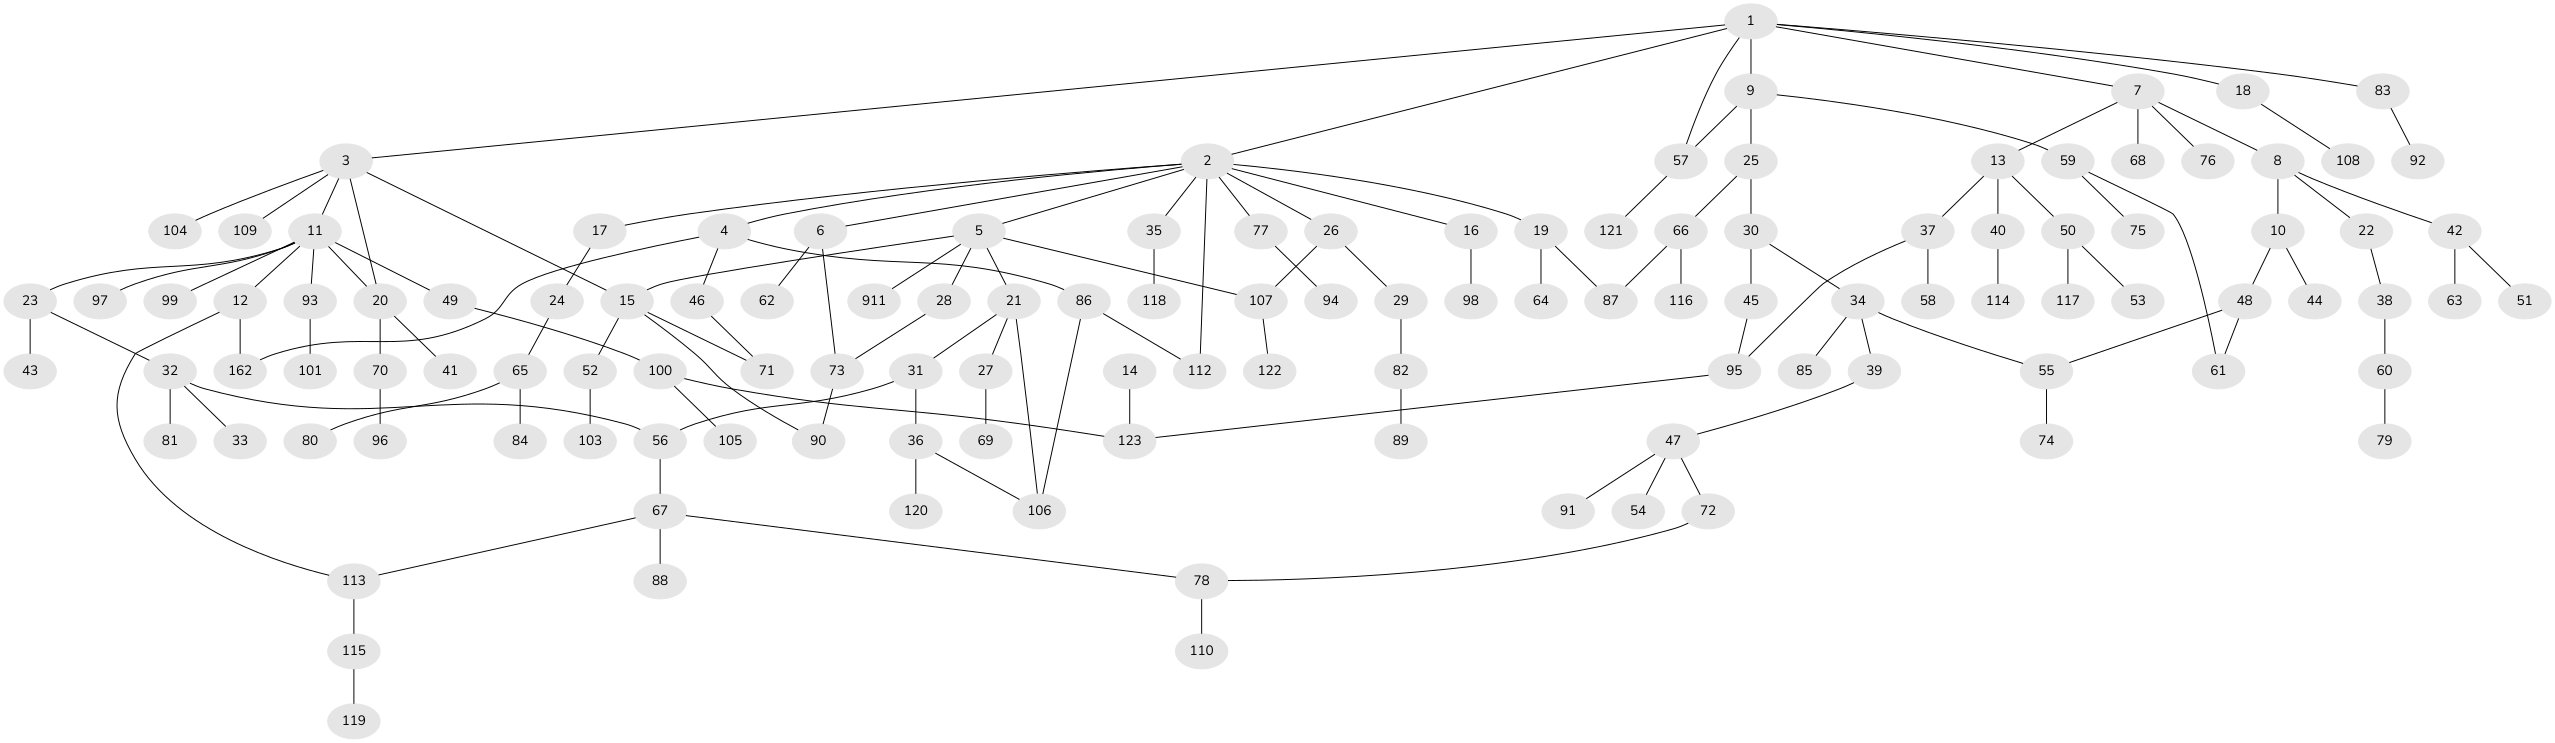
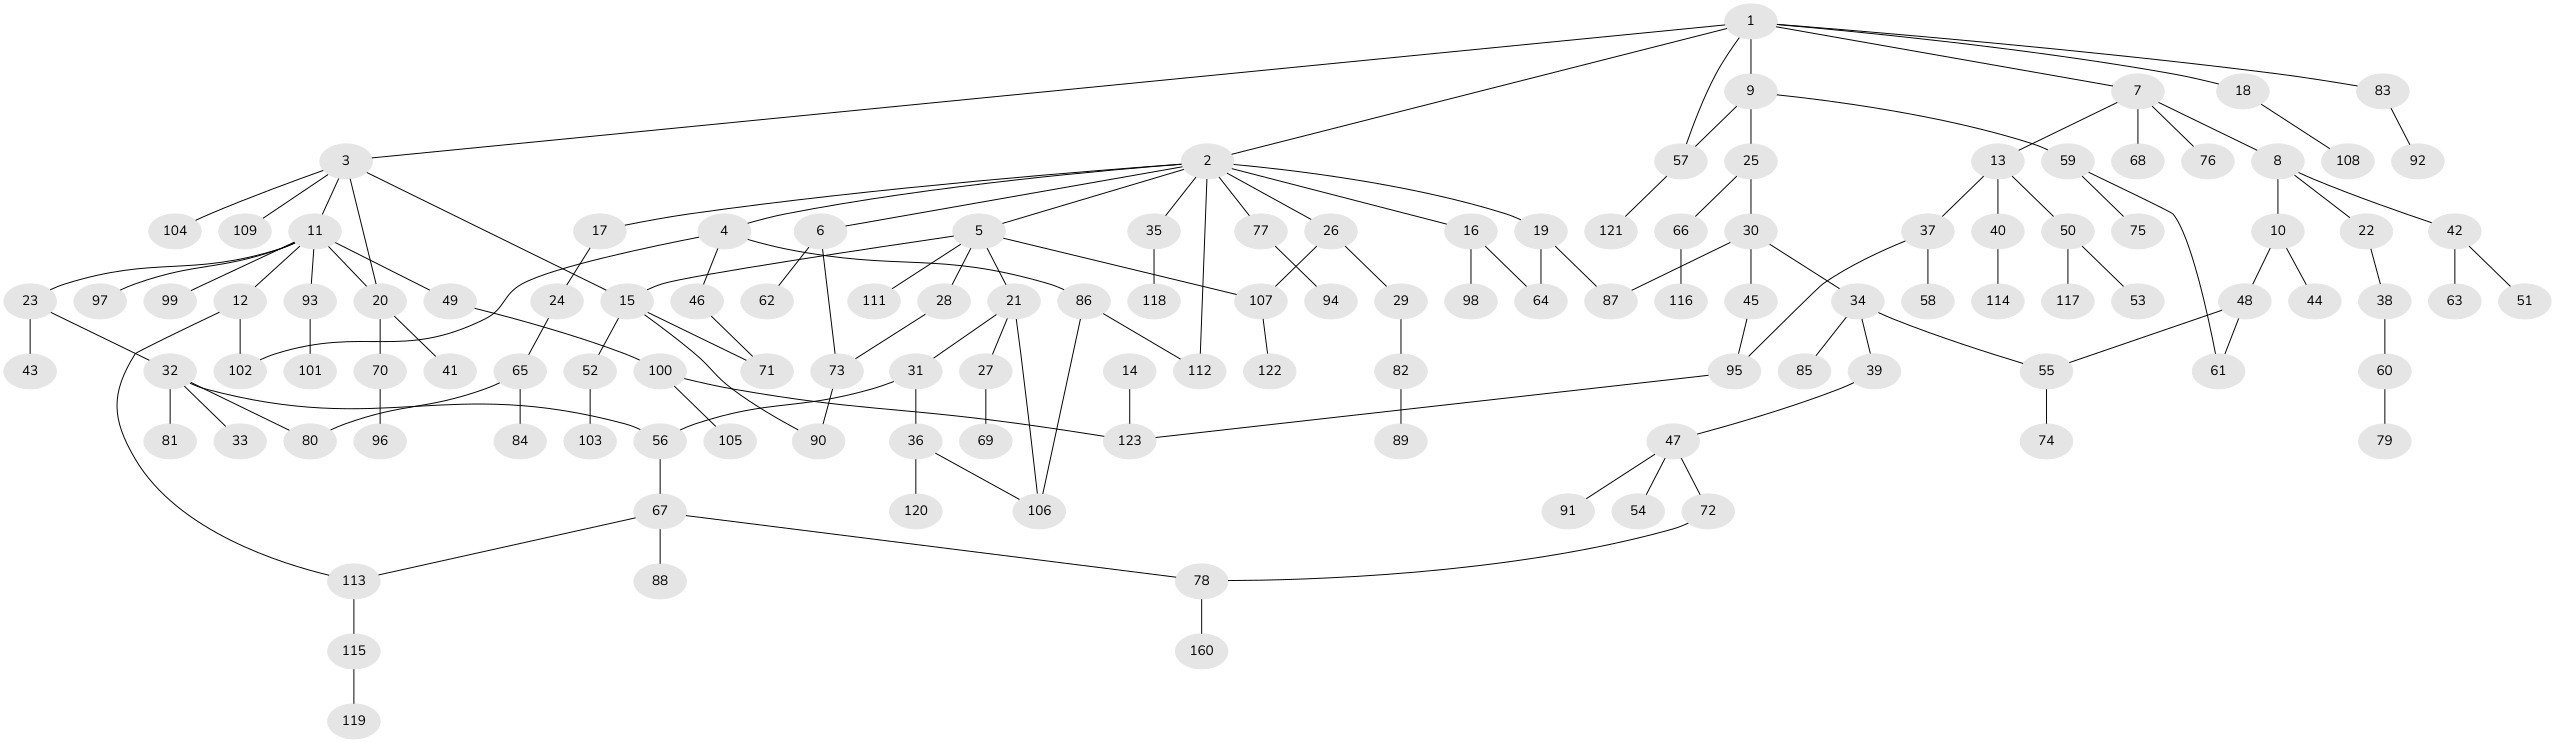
edge "16" -- "64": added
edge "66" -- "87": now "30" -- "87"
node "911": label "911" -> "111"
node "162": label "162" -> "102"
edge "32" -- "80": added
node "110": label "110" -> "160"
